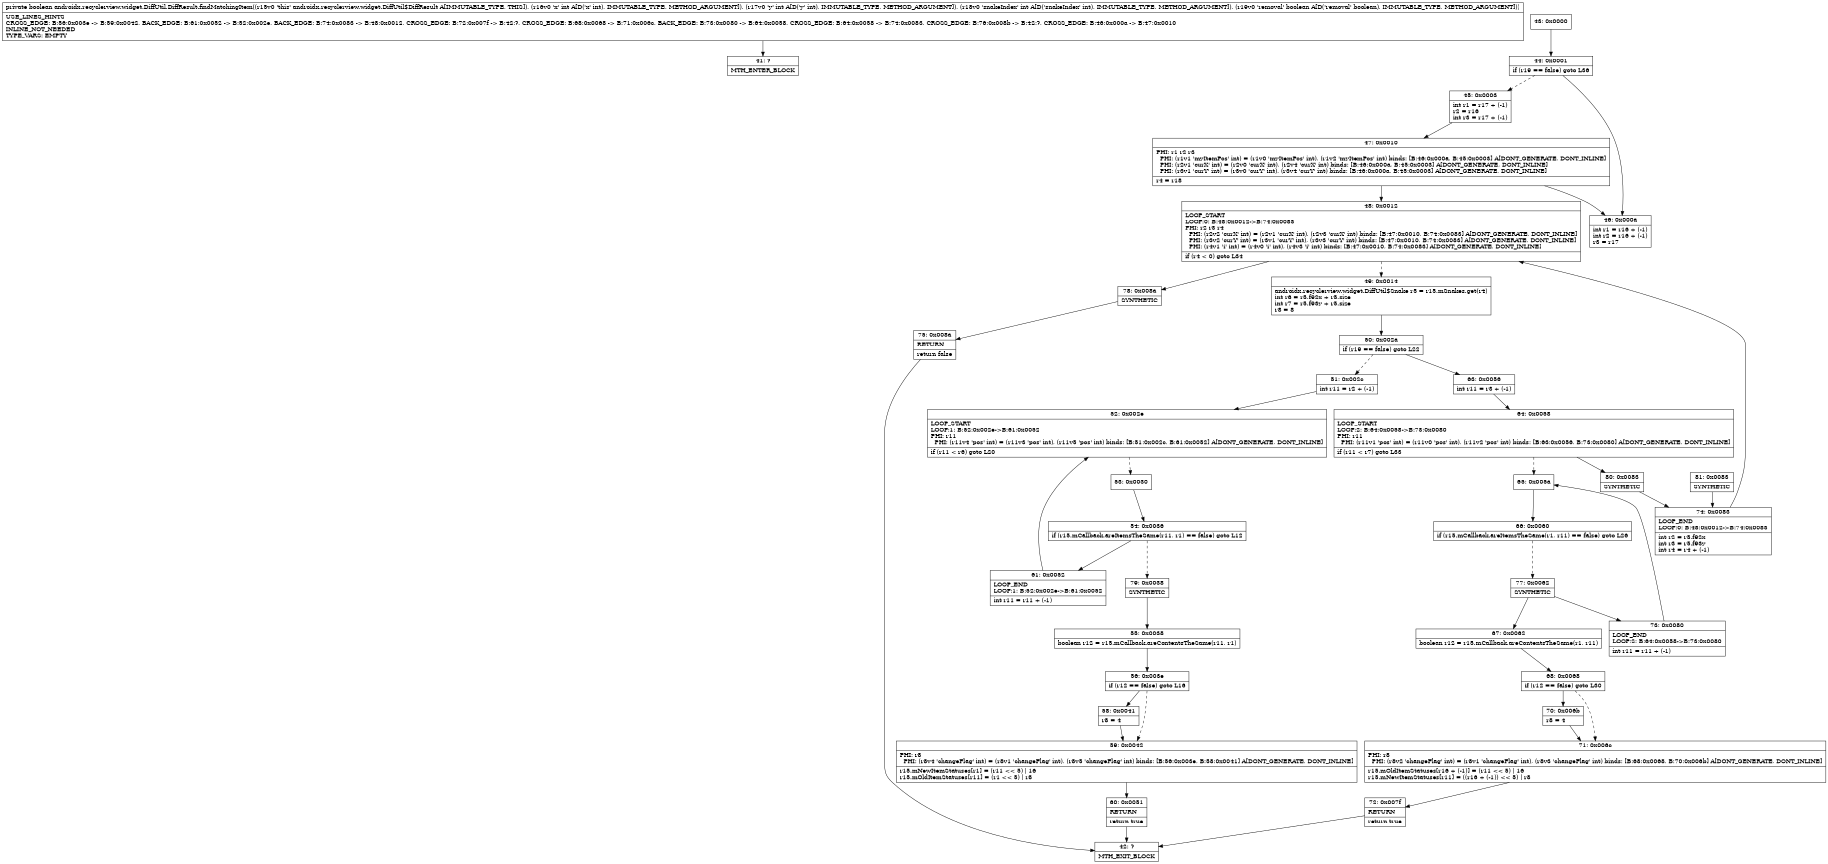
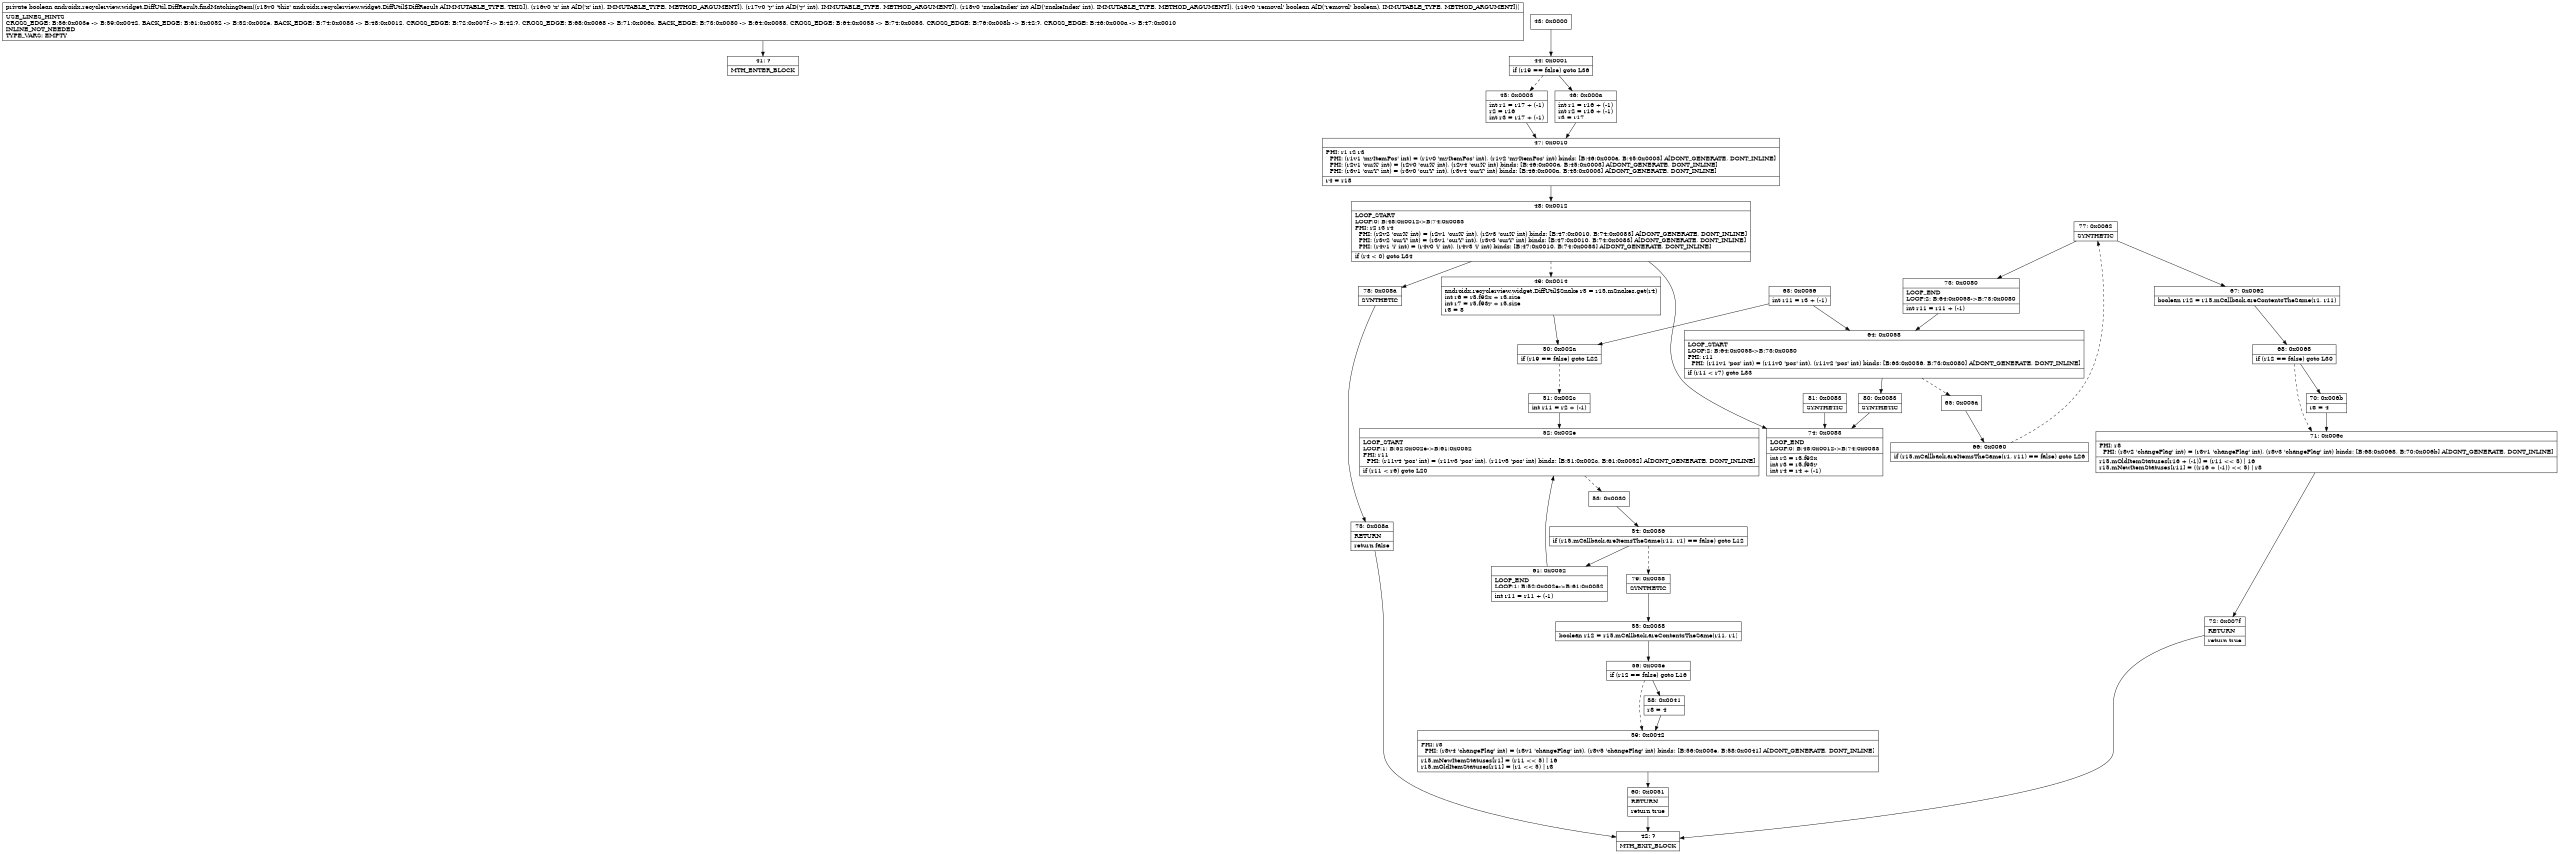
edge "47: 0x0010" -> "46: 0x000a": reversed
edge "74: 0x0083" -> "48: 0x0012": reversed
edge "50: 0x002a" -> "63: 0x0056": reversed
edge "73: 0x0080" -> "65: 0x005a": now "73: 0x0080" -> "64: 0x0058"
